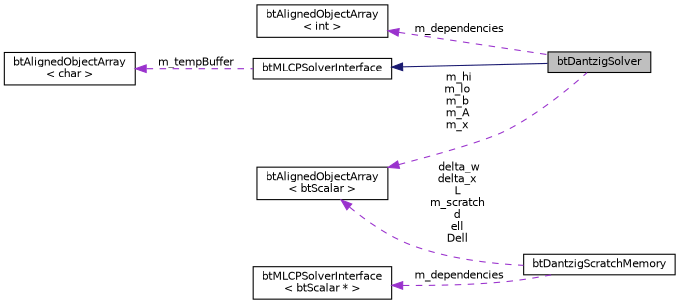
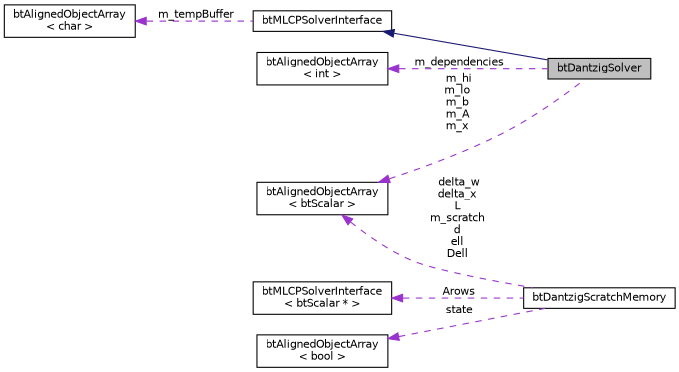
edge "btDantzigScratchMemory" -> "btMLCPSolverInterface < btScalar * >": label " m_dependencies" -> " Arows"
node "btAlignedObjectArray < bool >": added
